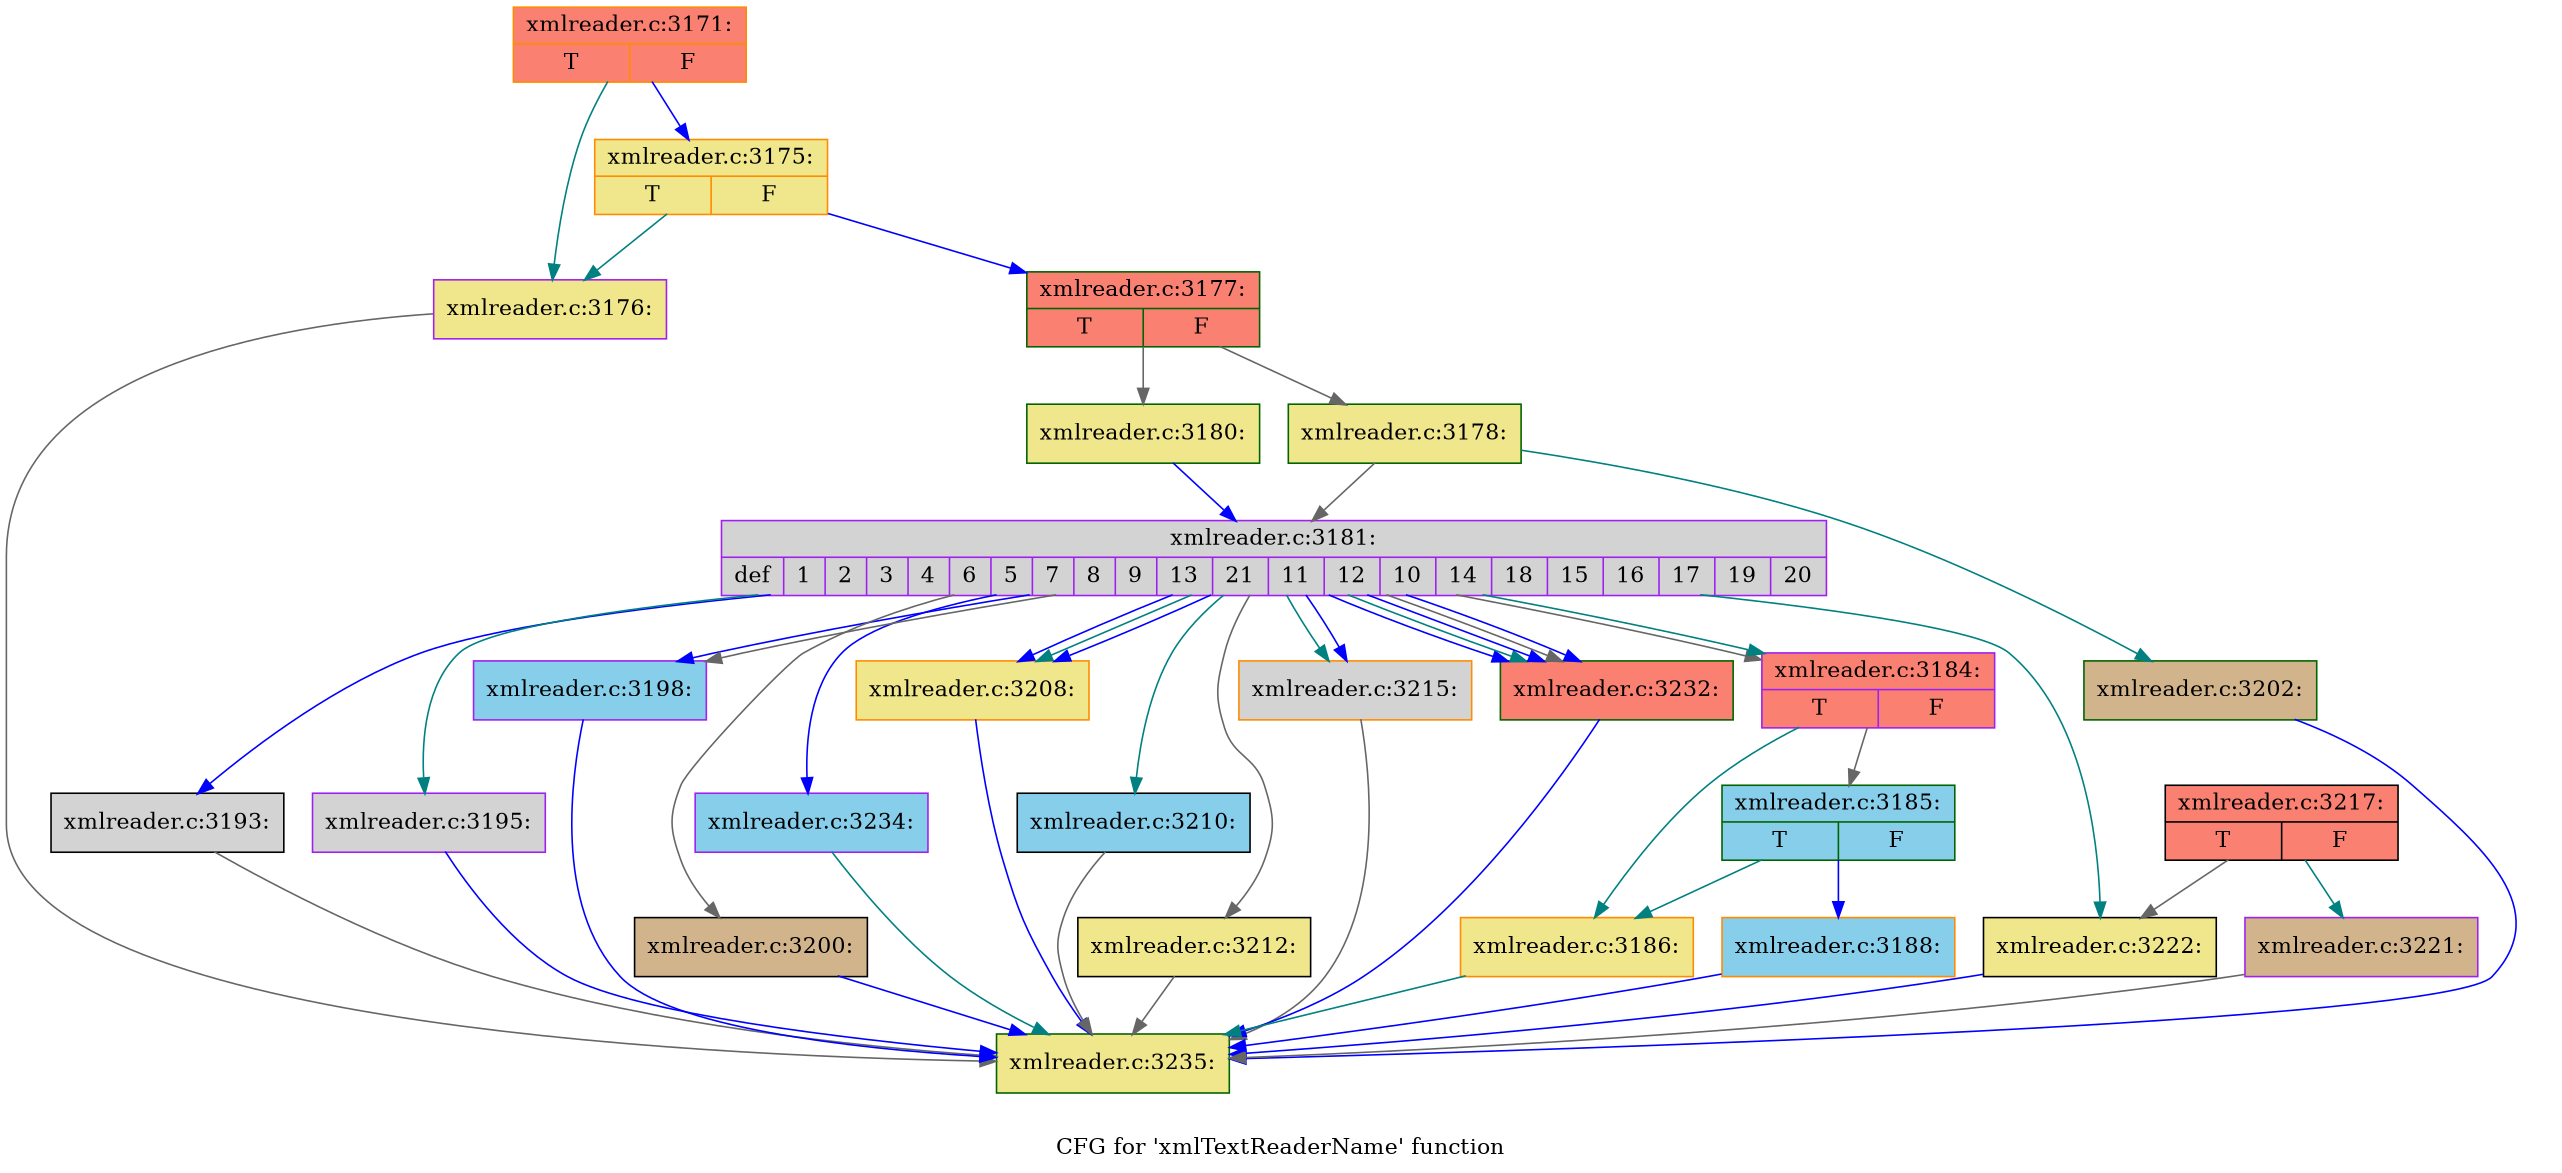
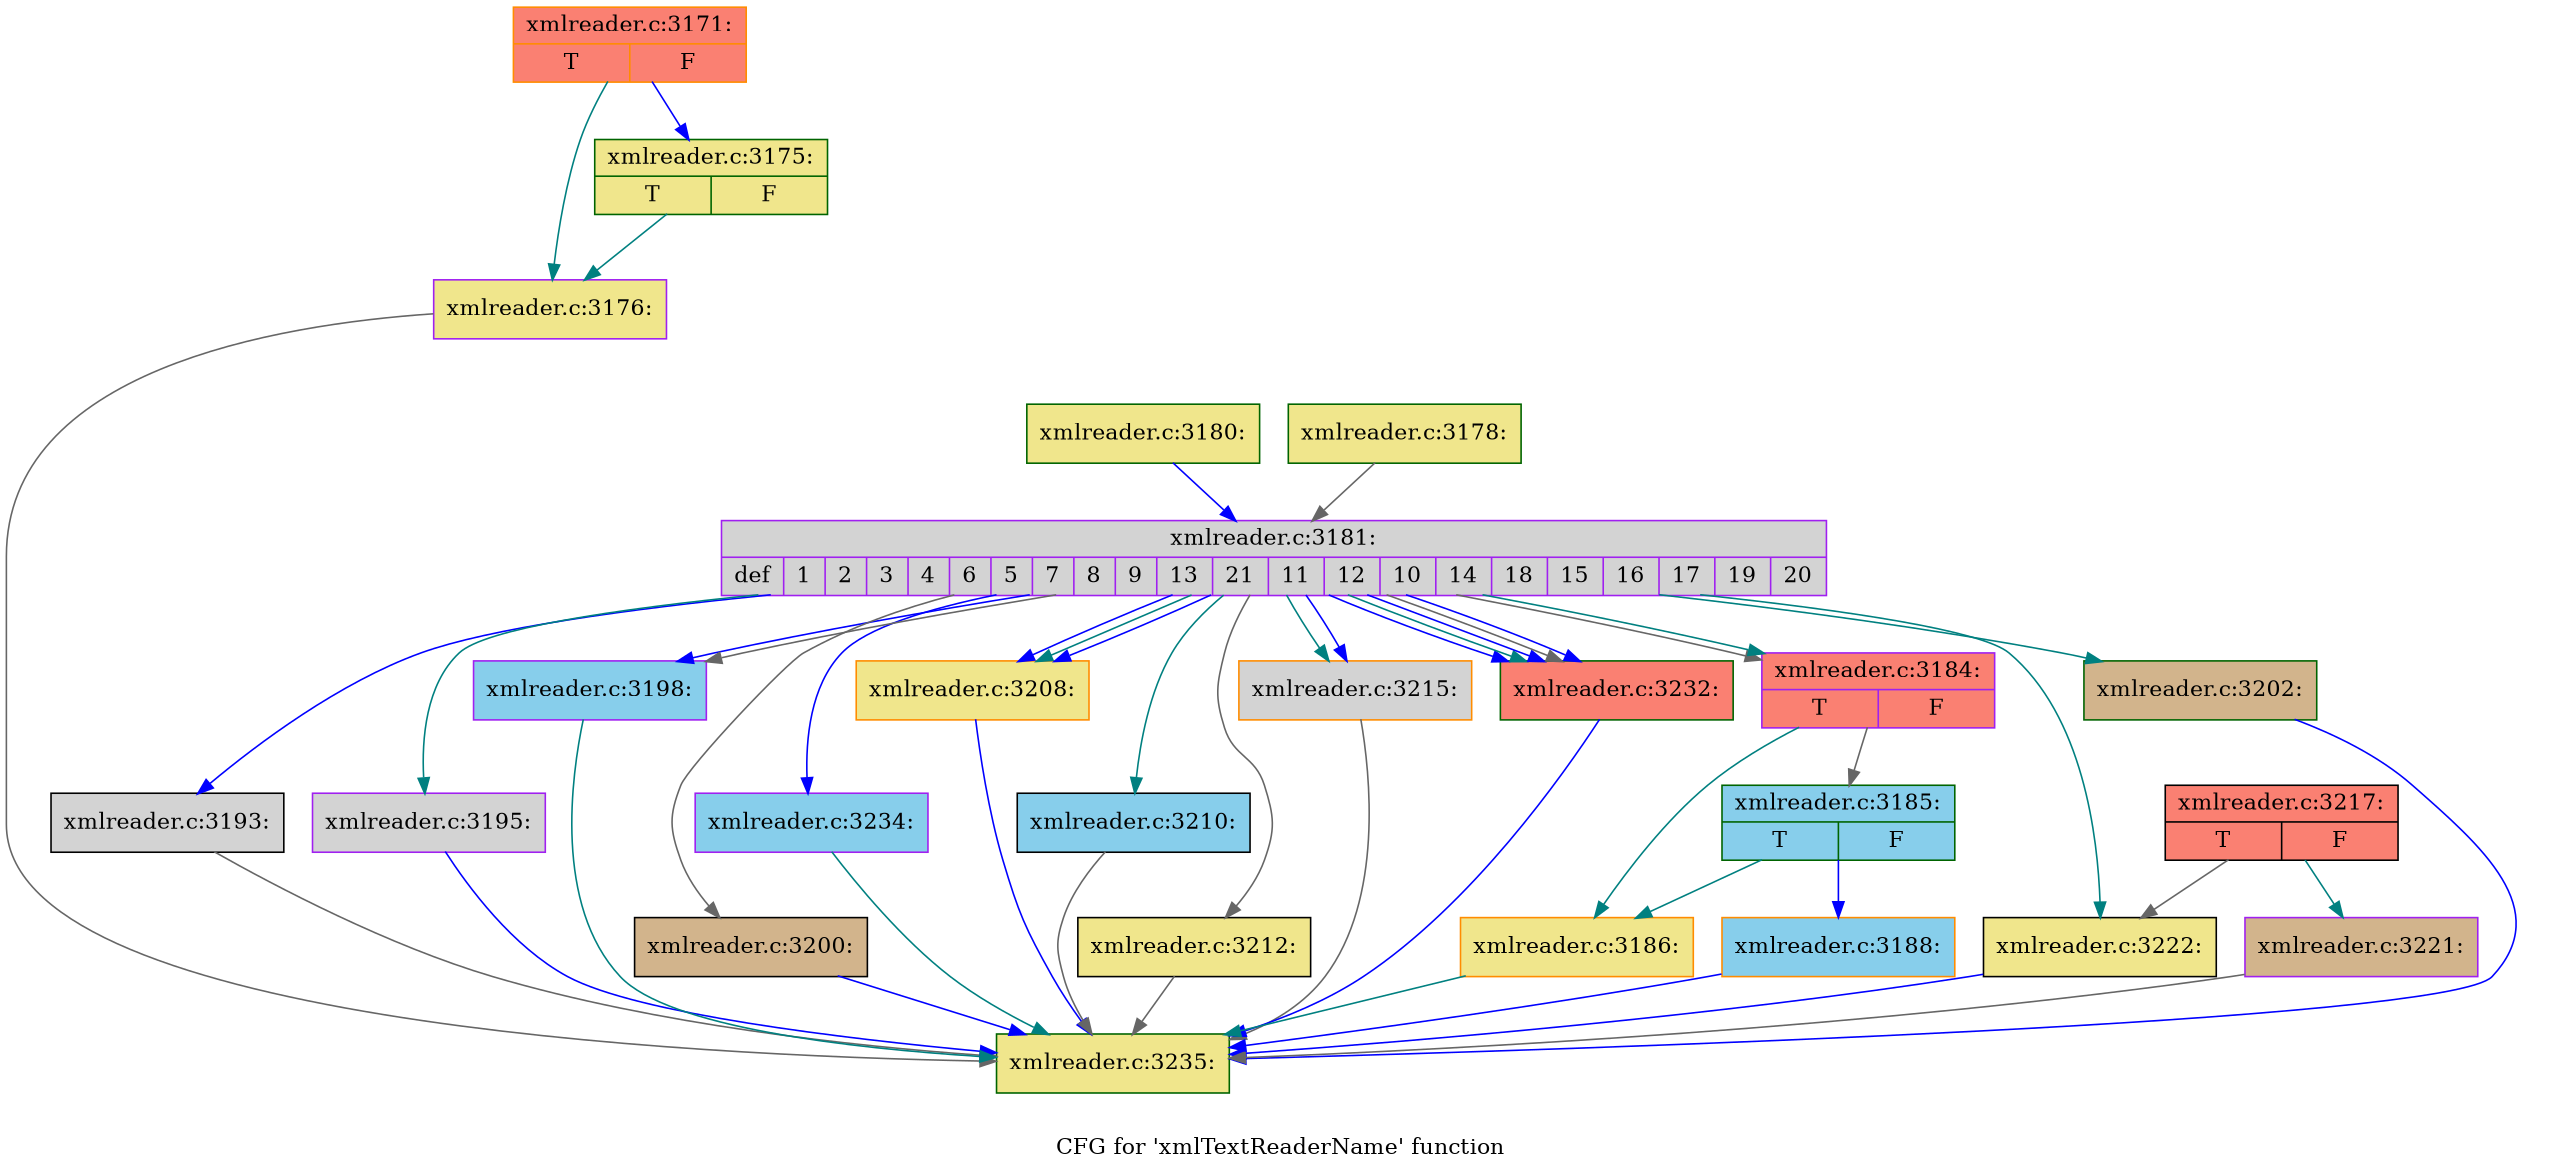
node "xmlreader.c:3175:": color darkorange -> darkgreen
node "xmlreader.c:3177:": removed
edge "xmlreader.c:3178:" -> "xmlreader.c:3202:": now "xmlreader.c:3181:" -> "xmlreader.c:3202:"
edge "xmlreader.c:3198:" -> "xmlreader.c:3235:": color blue -> teal
